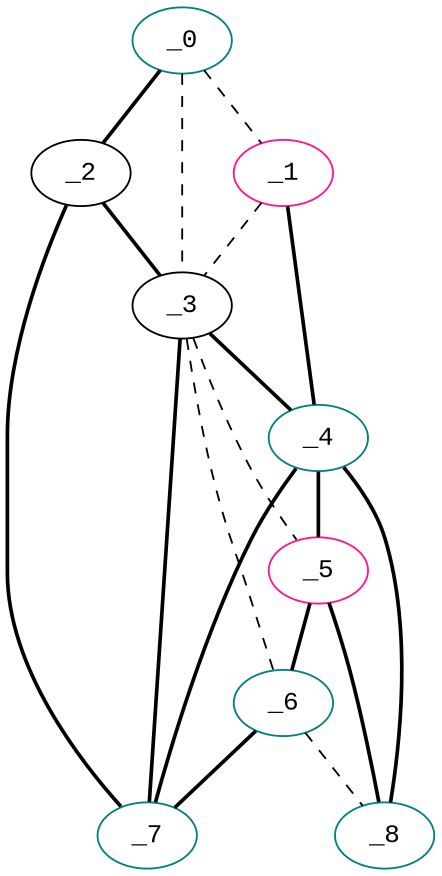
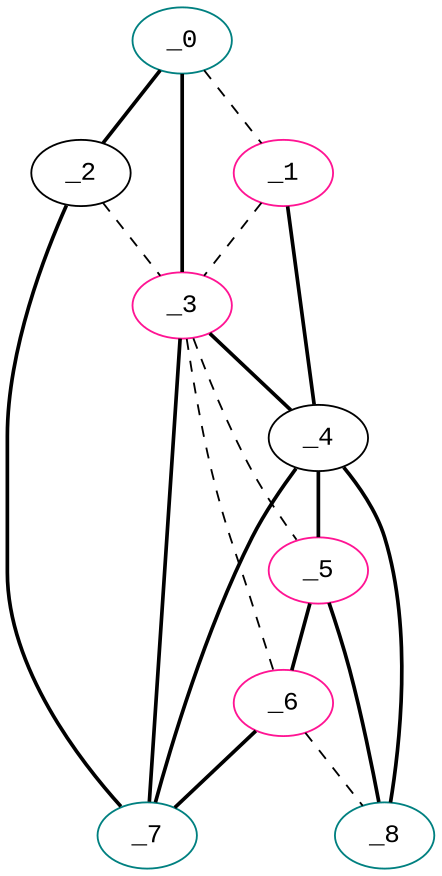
edge "_0" -- "_3": style dashed -> bold
edge "_2" -- "_3": style bold -> dashed
node "_3": color black -> deeppink
node "_4": color teal -> black
node "_6": color teal -> deeppink
